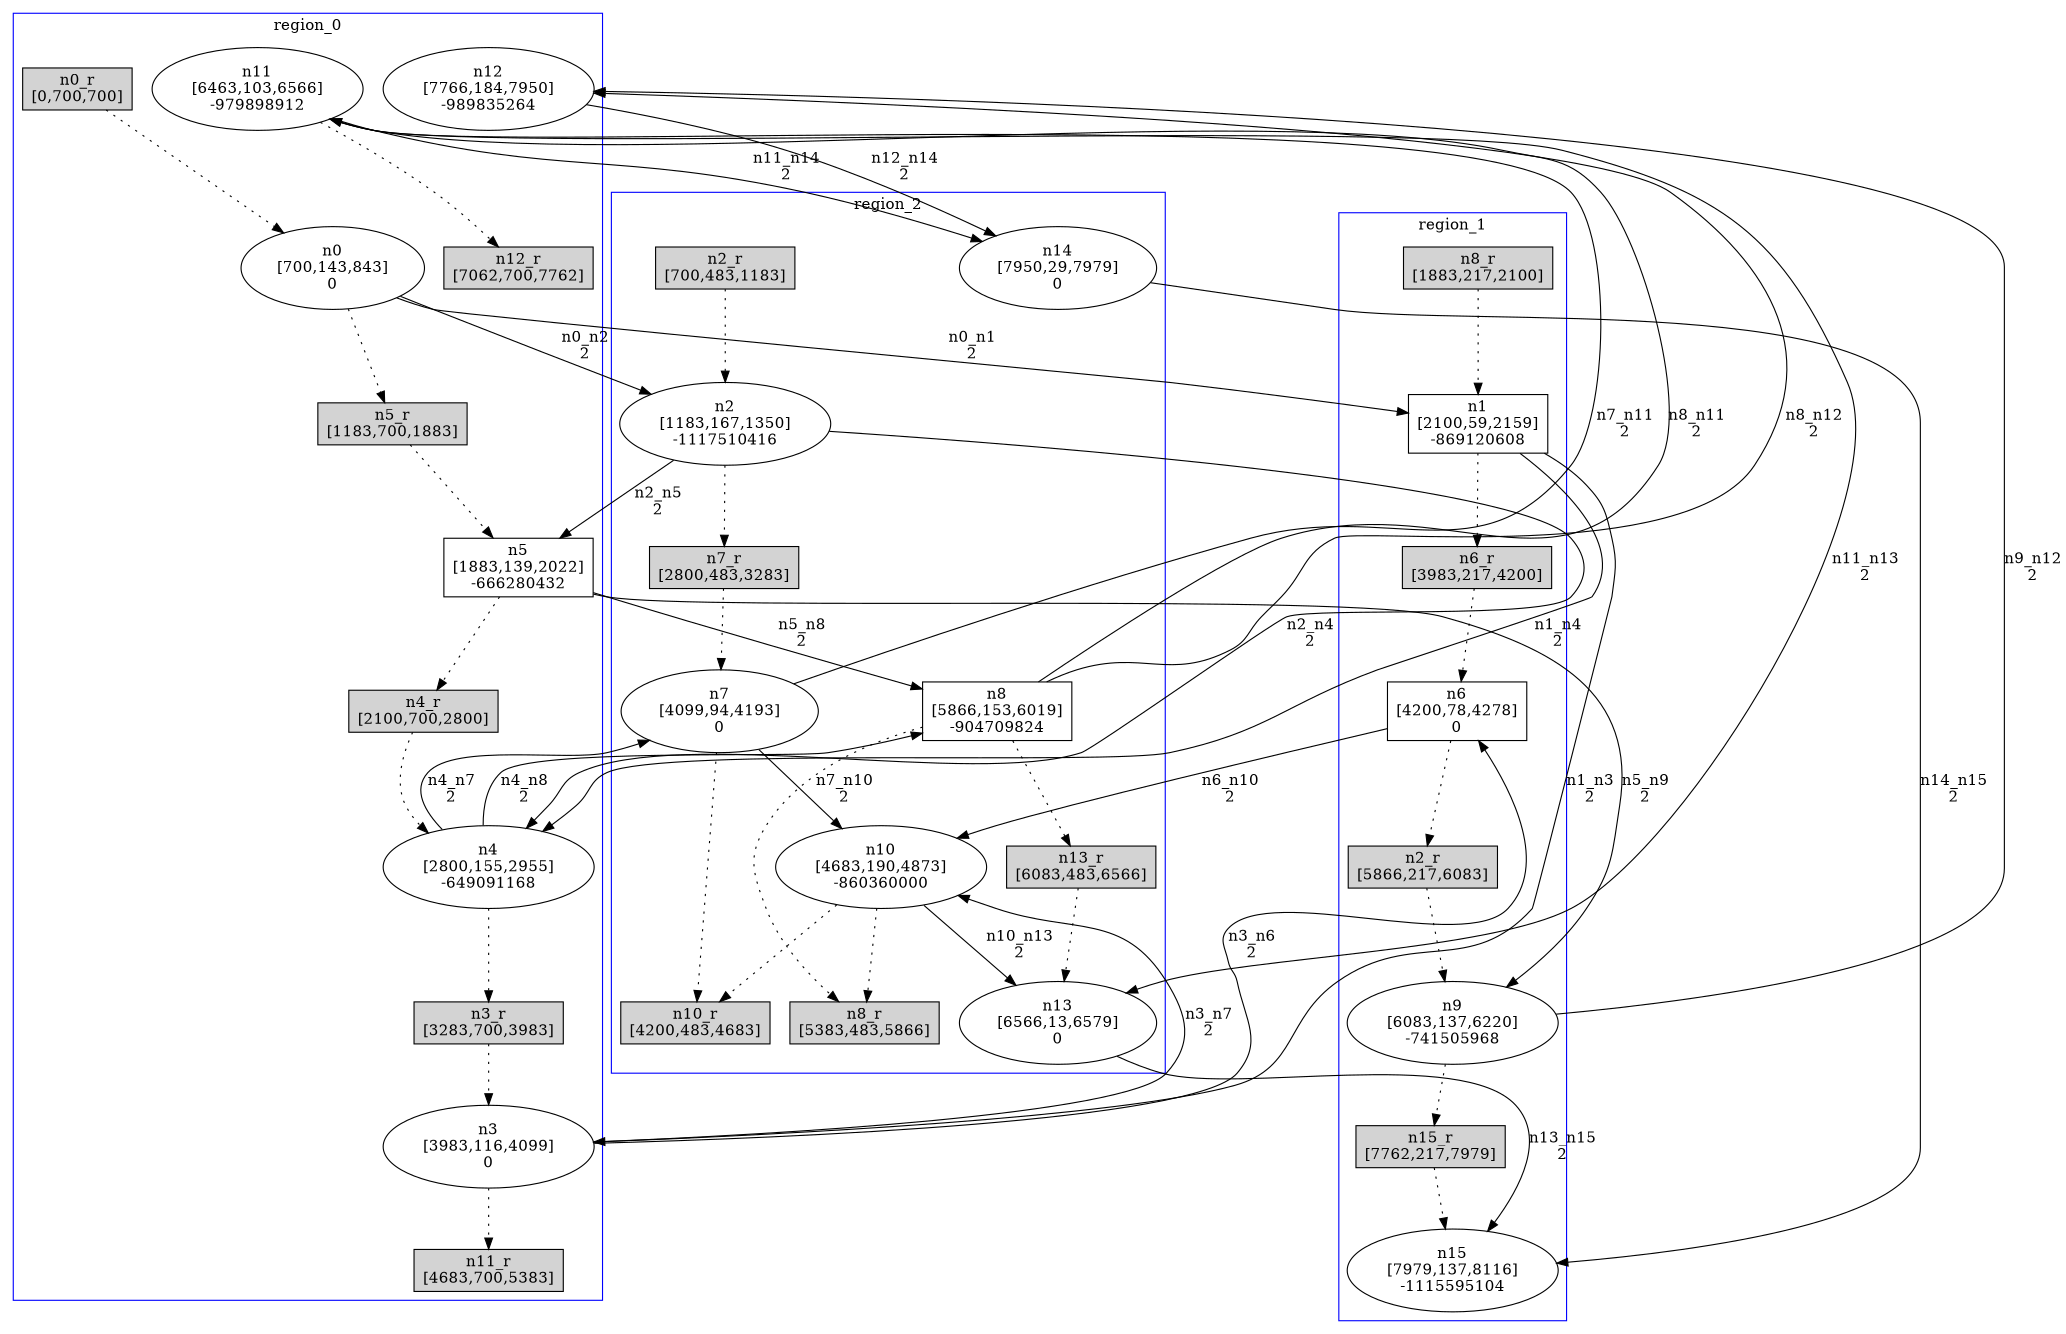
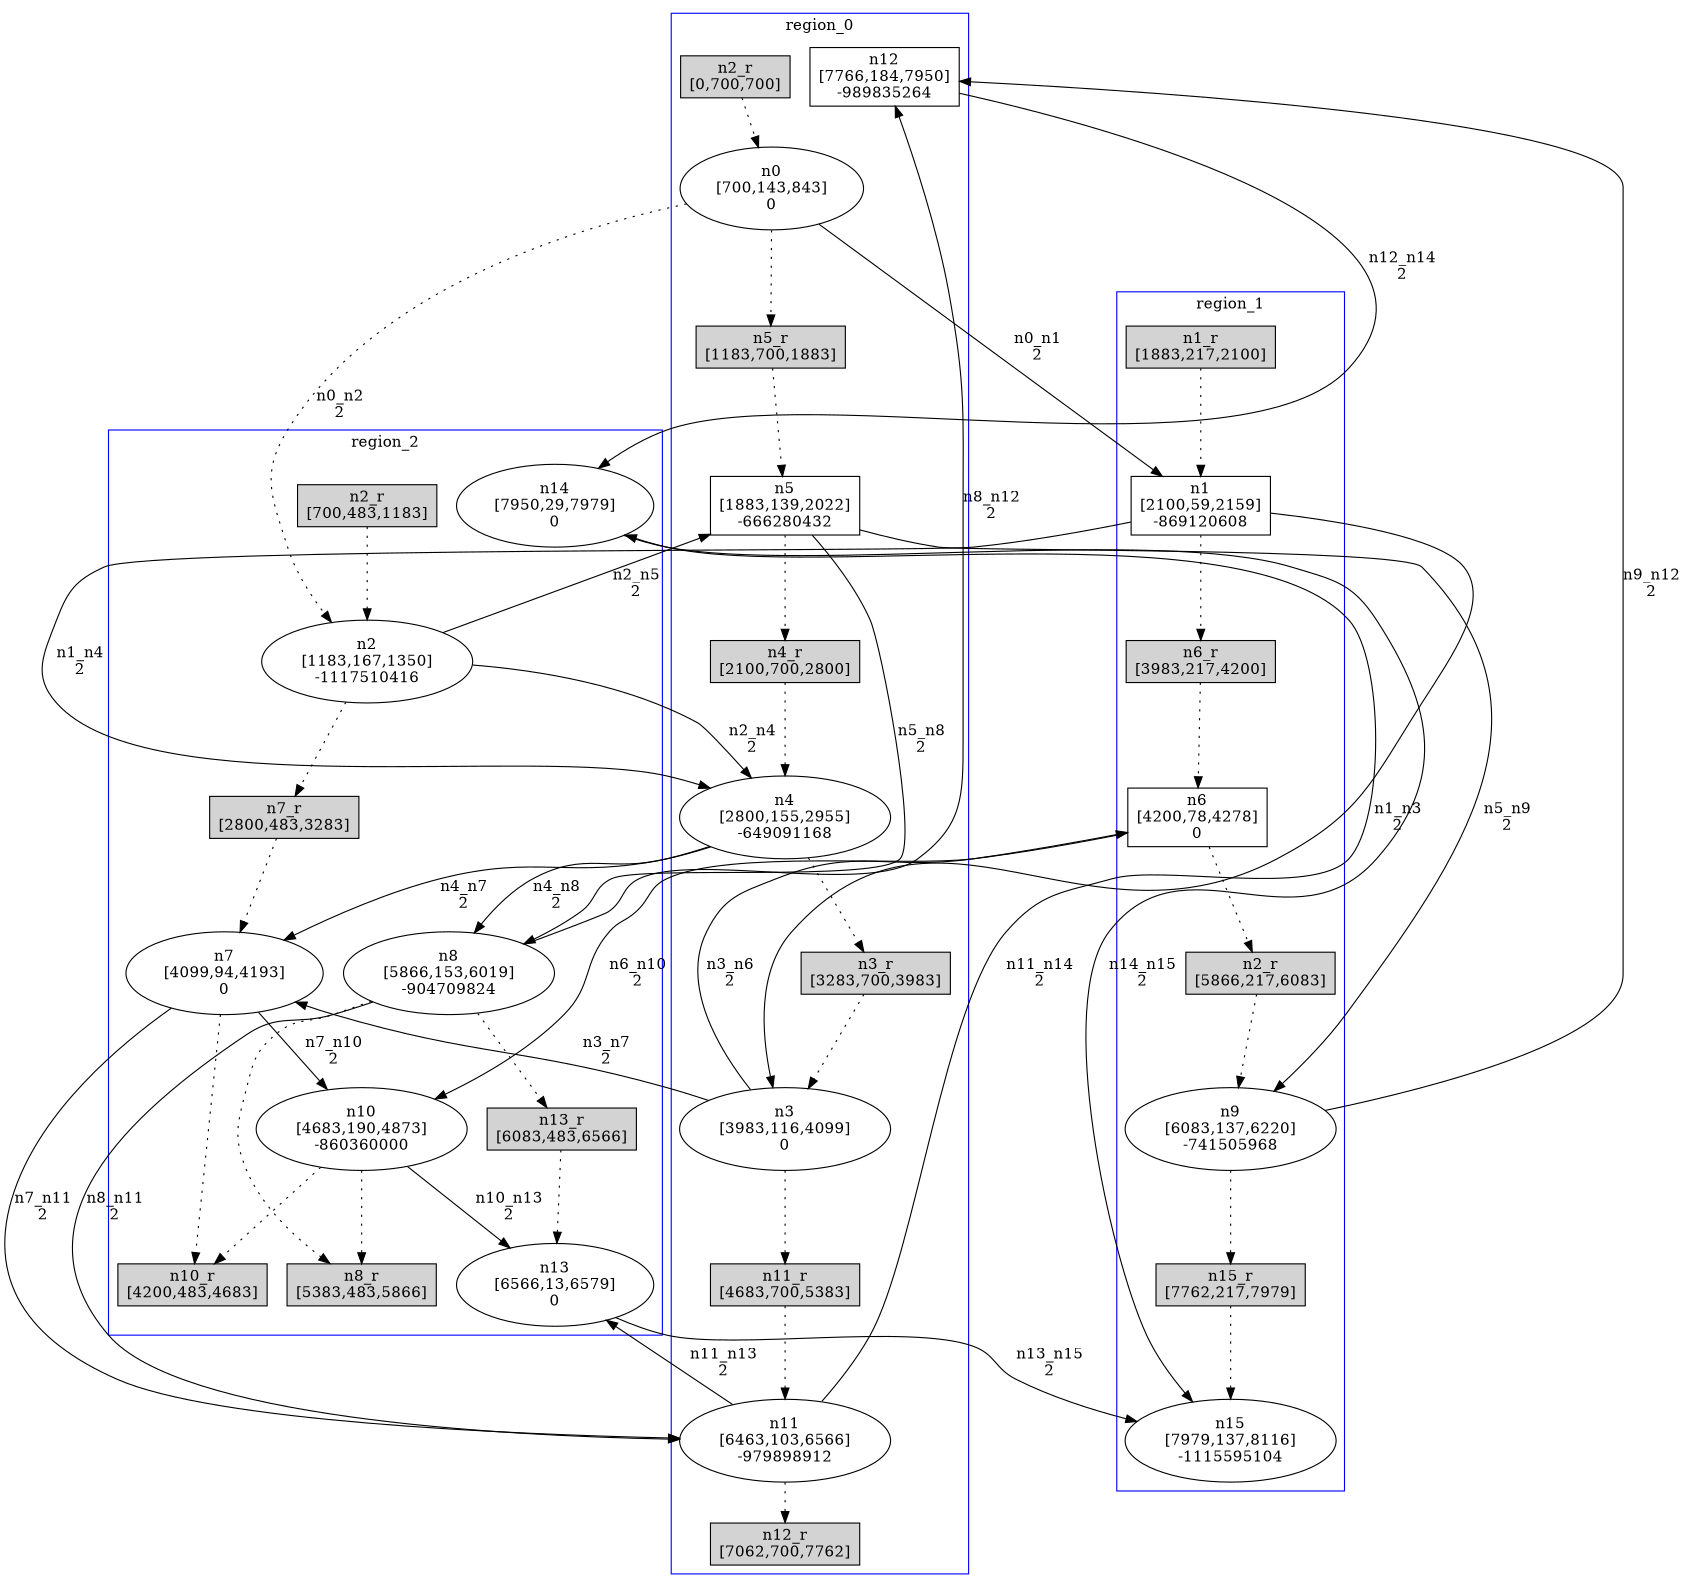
node "n0_r [0,700,700]": label "n0_r [0,700,700]" -> "n2_r [0,700,700]"
node "n12 [7766,184,7950] -989835264": shape ellipse -> box
node "n8_r [1883,217,2100]": label "n8_r [1883,217,2100]" -> "n1_r [1883,217,2100]"
edge "n0 [700,143,843] 0" -> "n2 [1183,167,1350] -1117510416": style solid -> dotted
node "n8 [5866,153,6019] -904709824": shape box -> ellipse
edge "n3 [3983,116,4099] 0" -> "n10 [4683,190,4873] -860360000": now "n3 [3983,116,4099] 0" -> "n7 [4099,94,4193] 0"
edge "n11_r [4683,700,5383]" -> "n11 [6463,103,6566] -979898912": added
